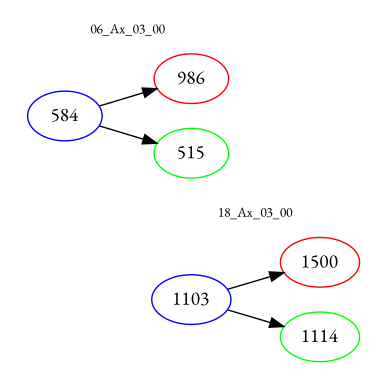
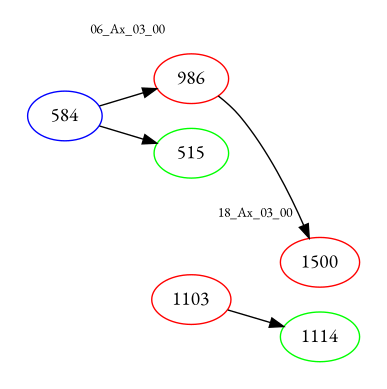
edge "1103" -> "1500": now "986" -> "1500"
node "1103": color blue -> red
